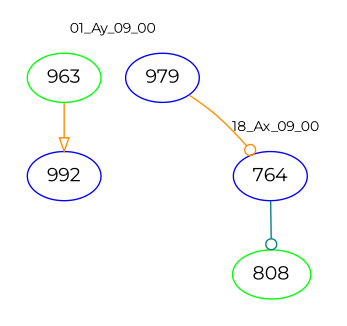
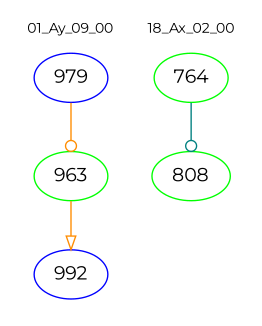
edge "979" -> "764": now "979" -> "963"
cluster "18_Ax_09_00": label "18_Ax_09_00" -> "18_Ax_02_00"
node "764": color blue -> green
